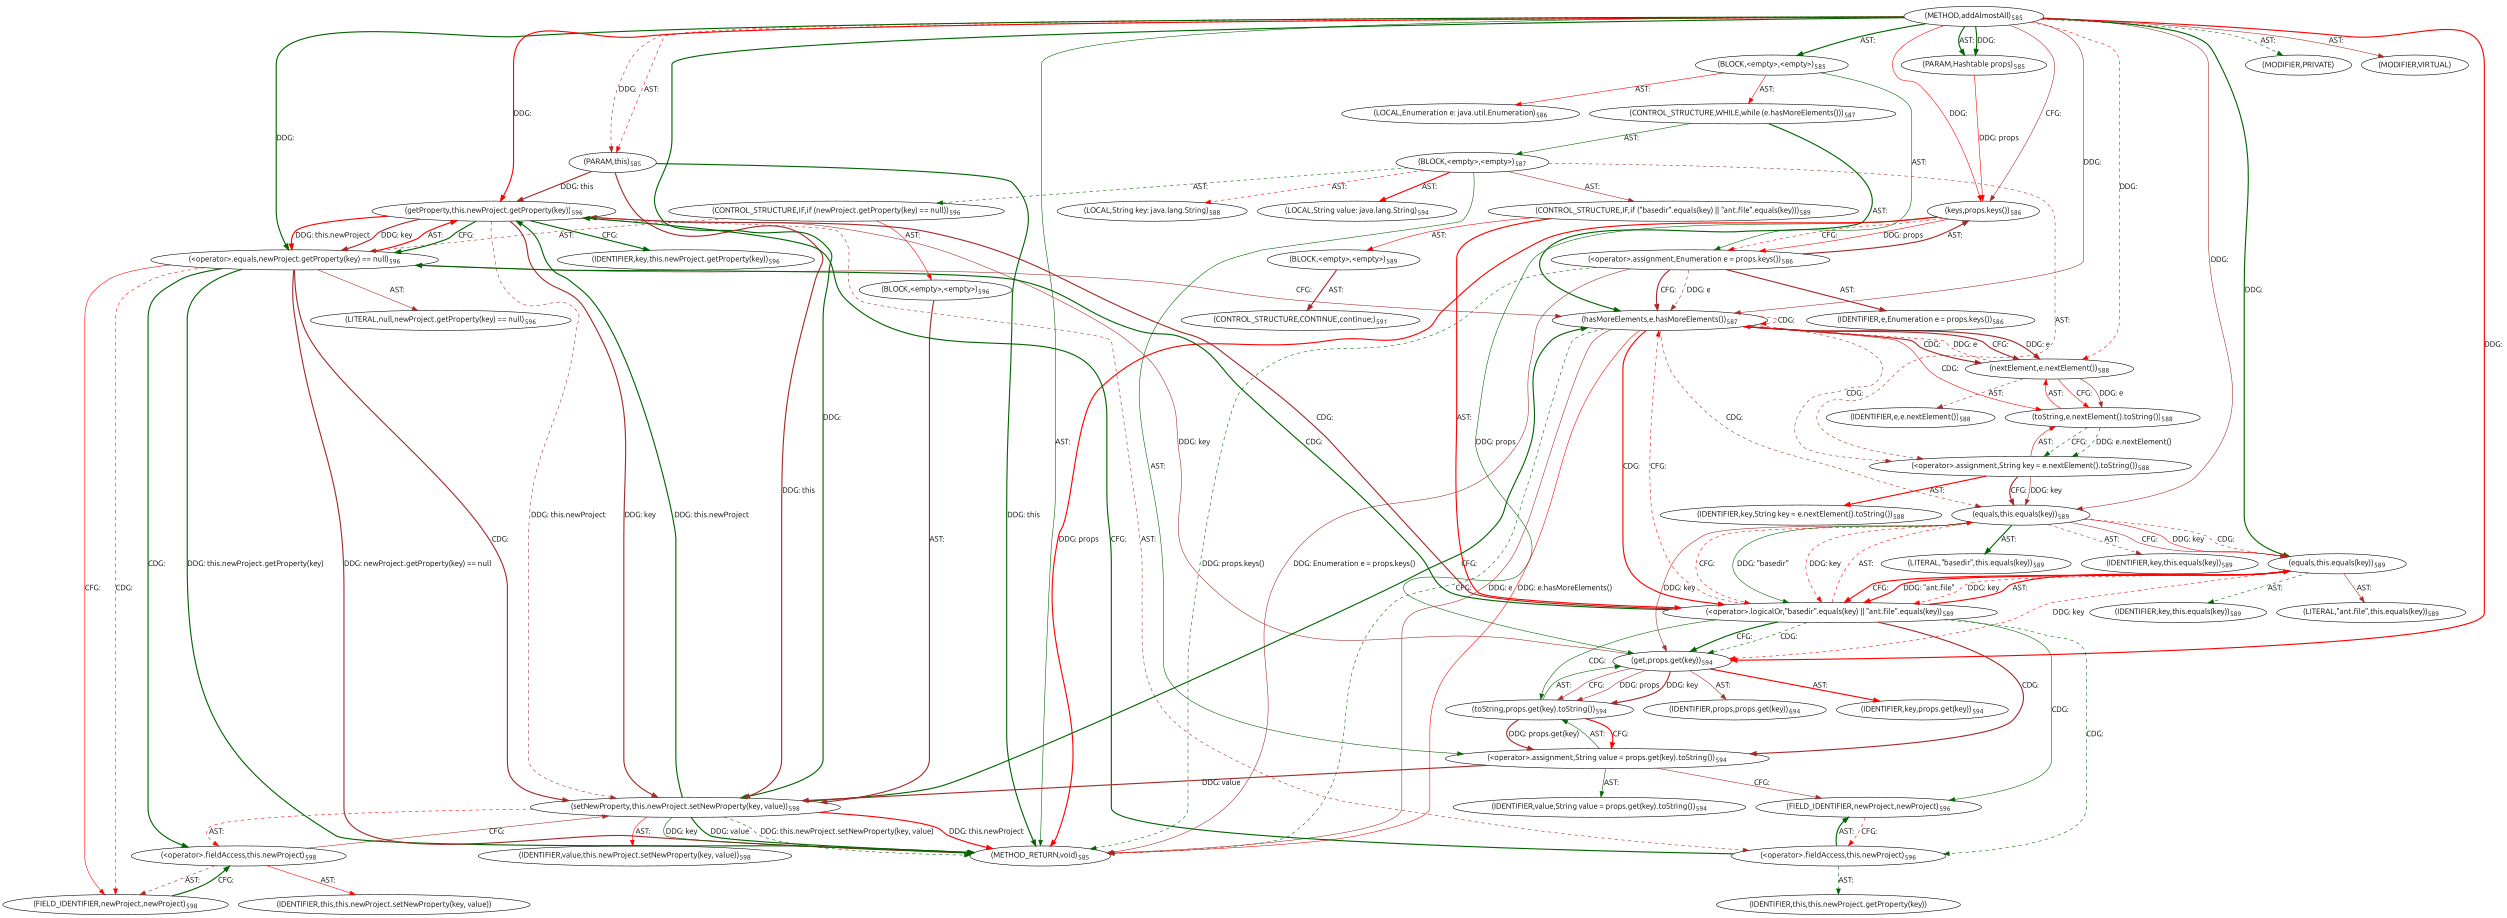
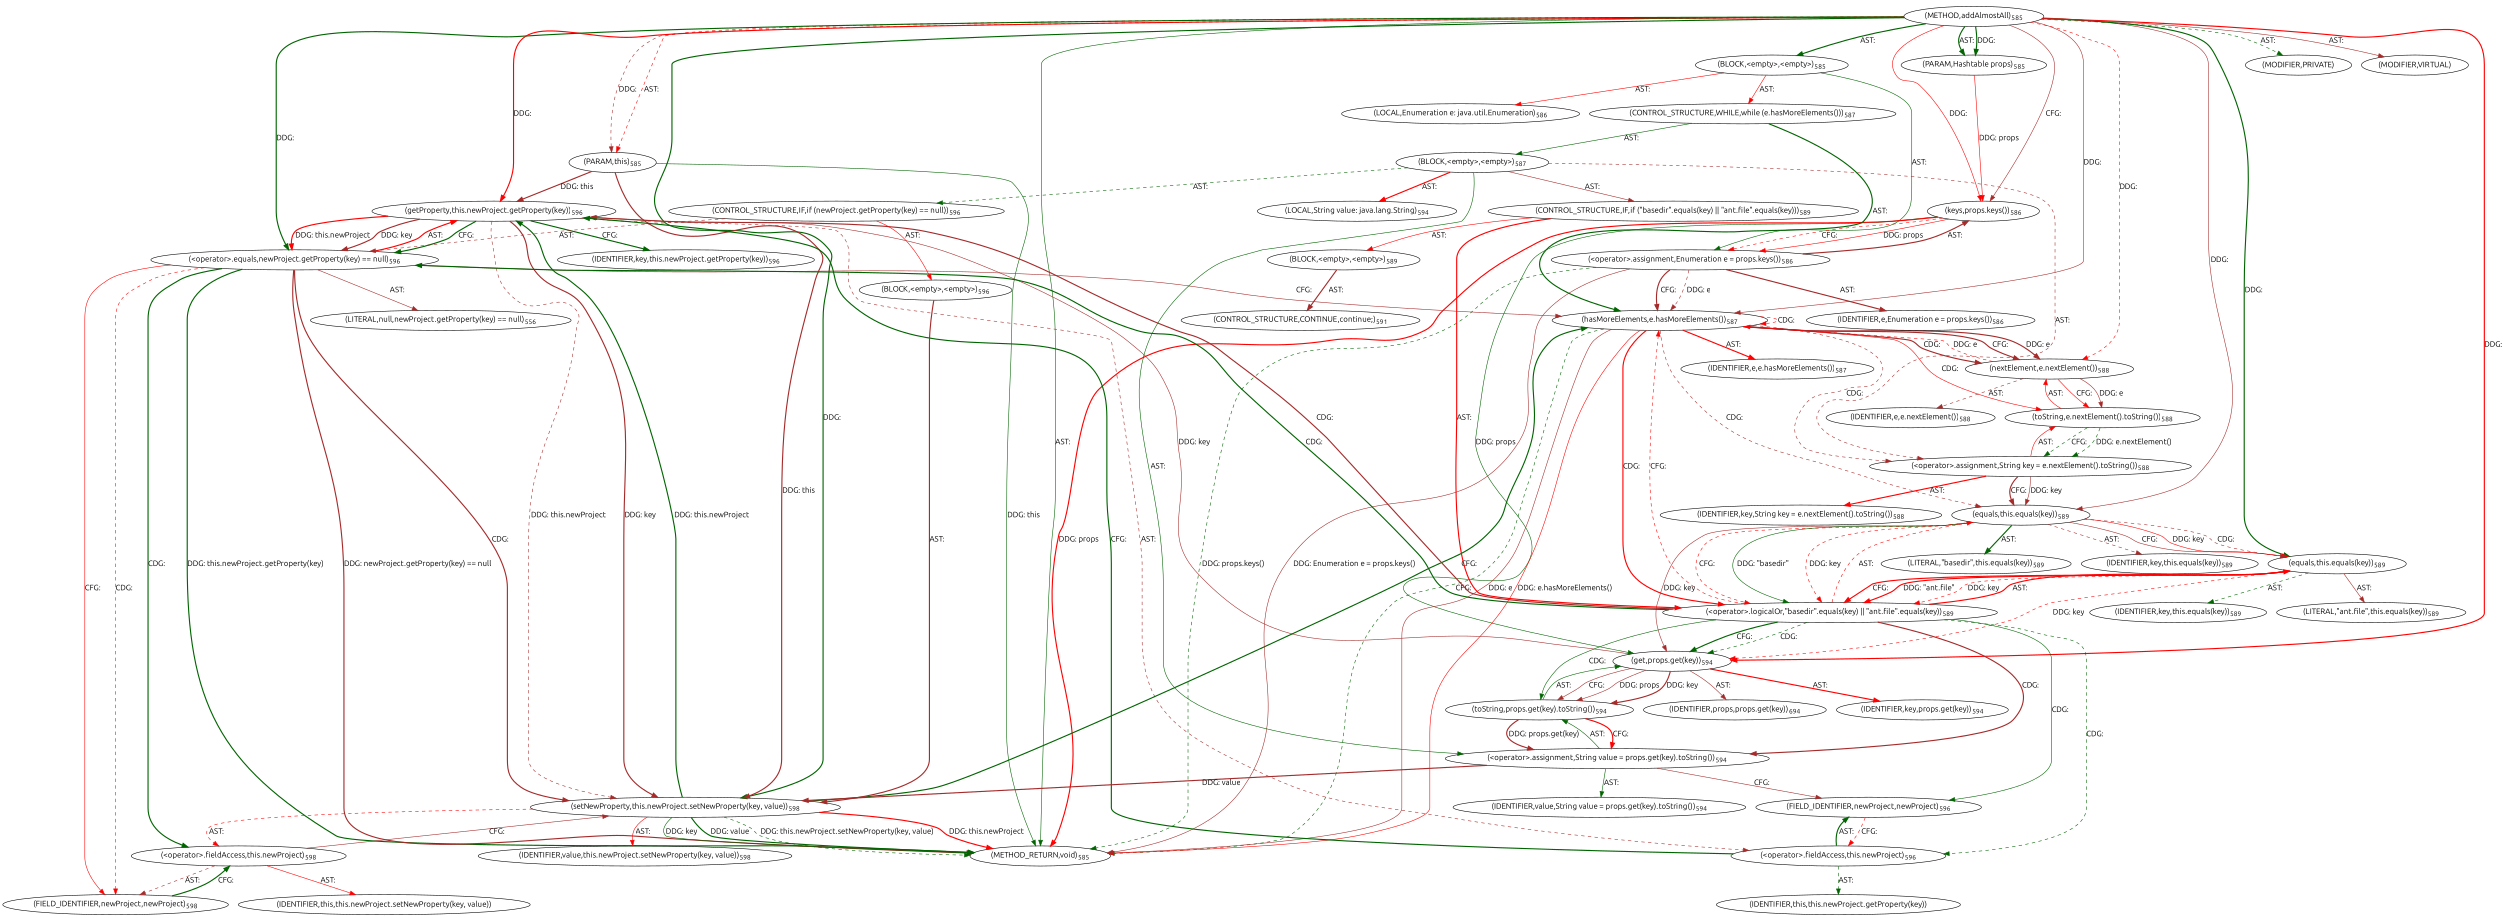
node "(LOCAL,String key: java.lang.String)": removed
node "(LITERAL,null,newProject.getProperty(key) == null)": text "596" -> "556"
edge "(PARAM,this)" -> "(METHOD_RETURN,void)": style bold -> solid
node "(IDENTIFIER,e,e.hasMoreElements())": added
